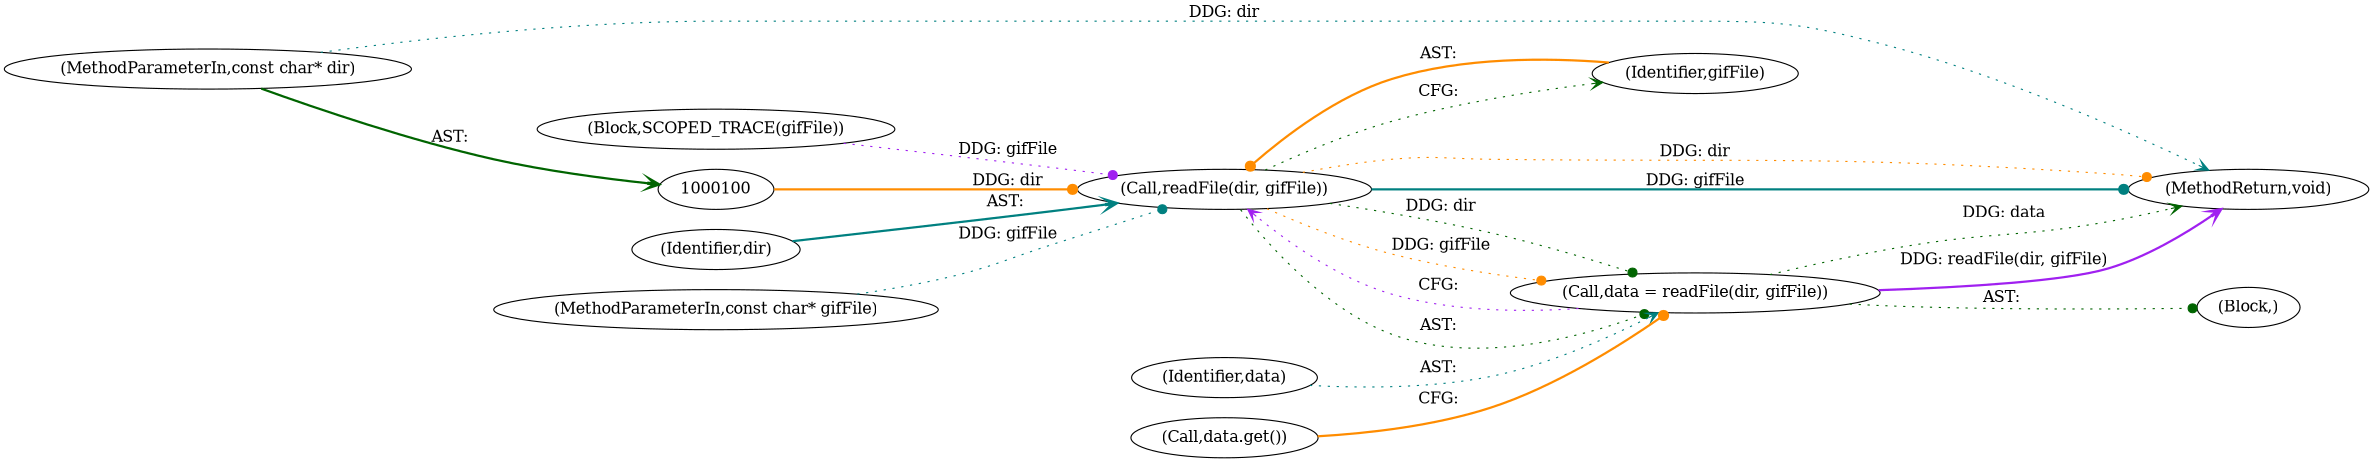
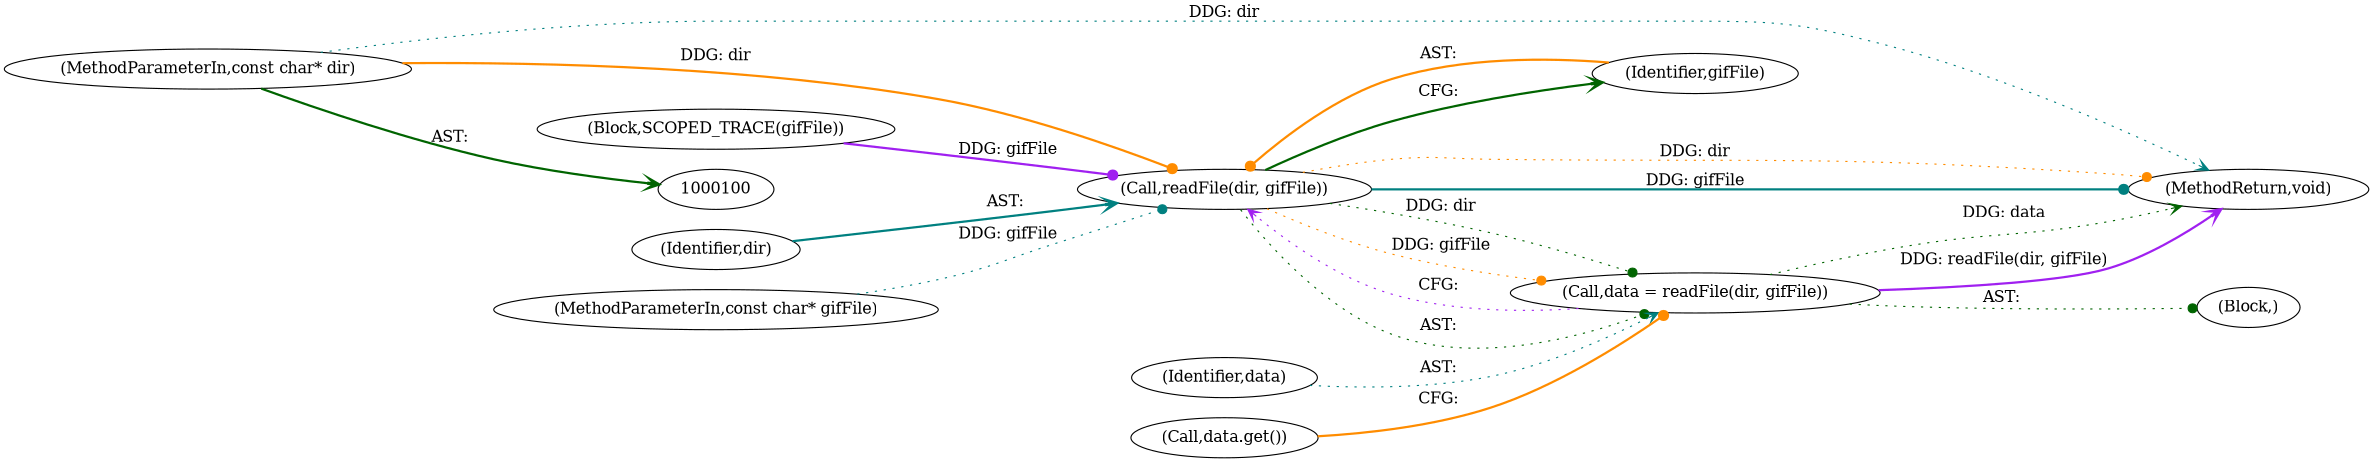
edge "(Call,readFile(dir, gifFile))" -> "(Identifier,gifFile)": style dotted -> bold
edge "(Block,SCOPED_TRACE(gifFile))" -> "(Call,readFile(dir, gifFile))": style dotted -> bold
edge "1000100" -> "(Call,readFile(dir, gifFile))": now "(MethodParameterIn,const char* dir)" -> "(Call,readFile(dir, gifFile))"
